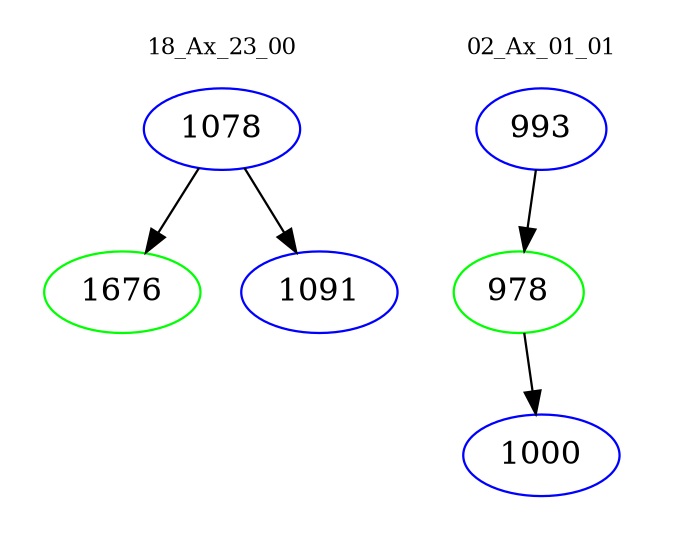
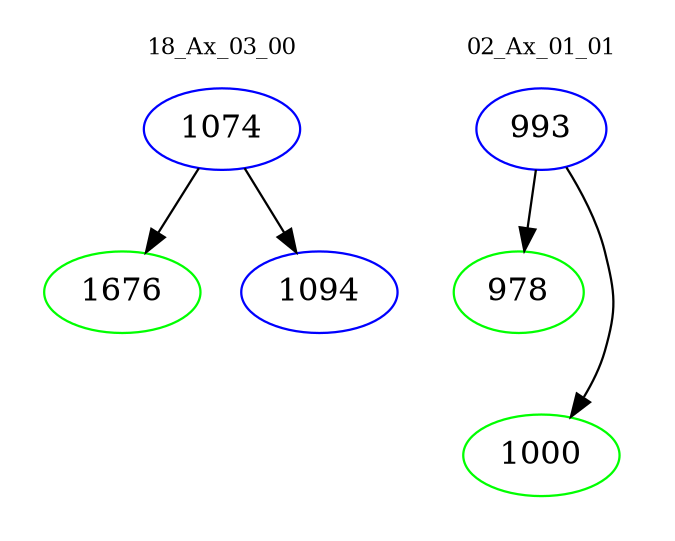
cluster "18_Ax_23_00": label "18_Ax_23_00" -> "18_Ax_03_00"
node "1078": label "1078" -> "1074"
node "1091": label "1091" -> "1094"
edge "978" -> "1000": now "993" -> "1000"
node "1000": color blue -> green
